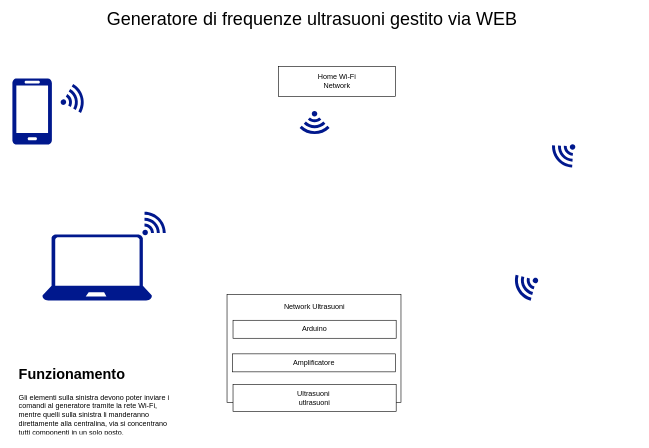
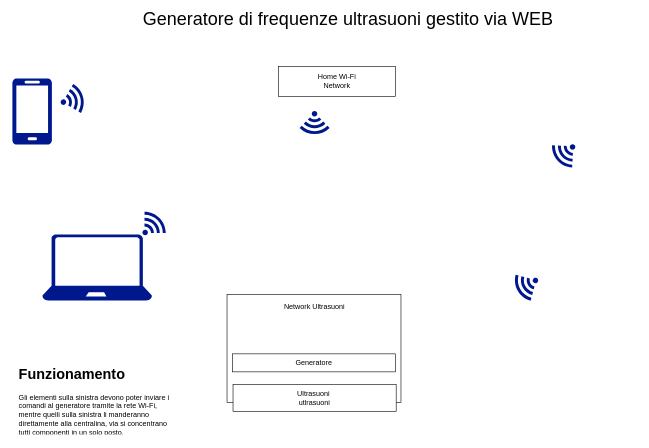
node "Generatore di frequenze ultrasuoni gestito via WEB": moved (312, 18) -> (348, 18)
node "Arduino": removed
node "Amplificatore": label "Amplificatore" -> "Generatore"
